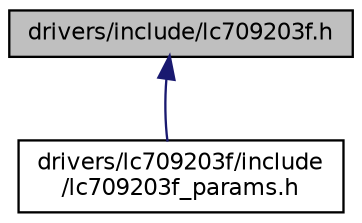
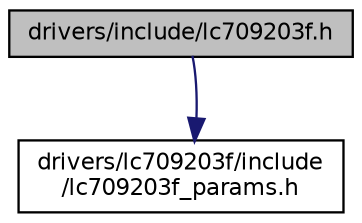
edge "drivers/lc709203f/include /lc709203f_params.h" -> "drivers/include/lc709203f.h": reversed
